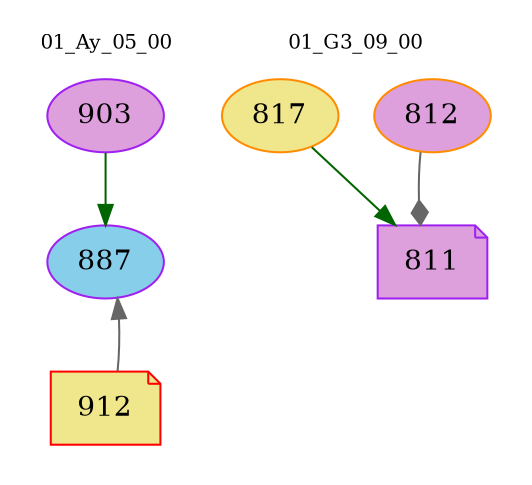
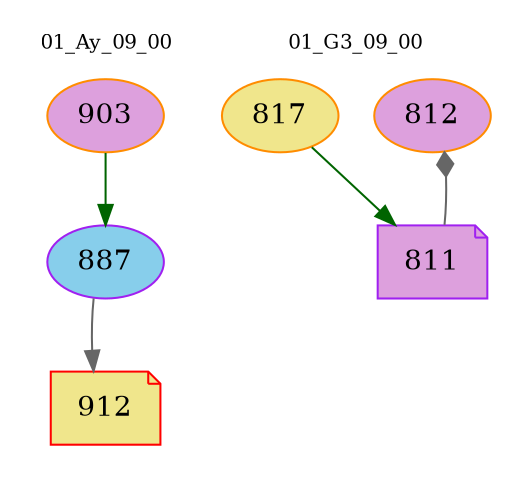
cluster "01_Ay_05_00": label "01_Ay_05_00" -> "01_Ay_09_00"
node "903": color purple -> darkorange
edge "812" -> "811": reversed
edge "912" -> "887": reversed
